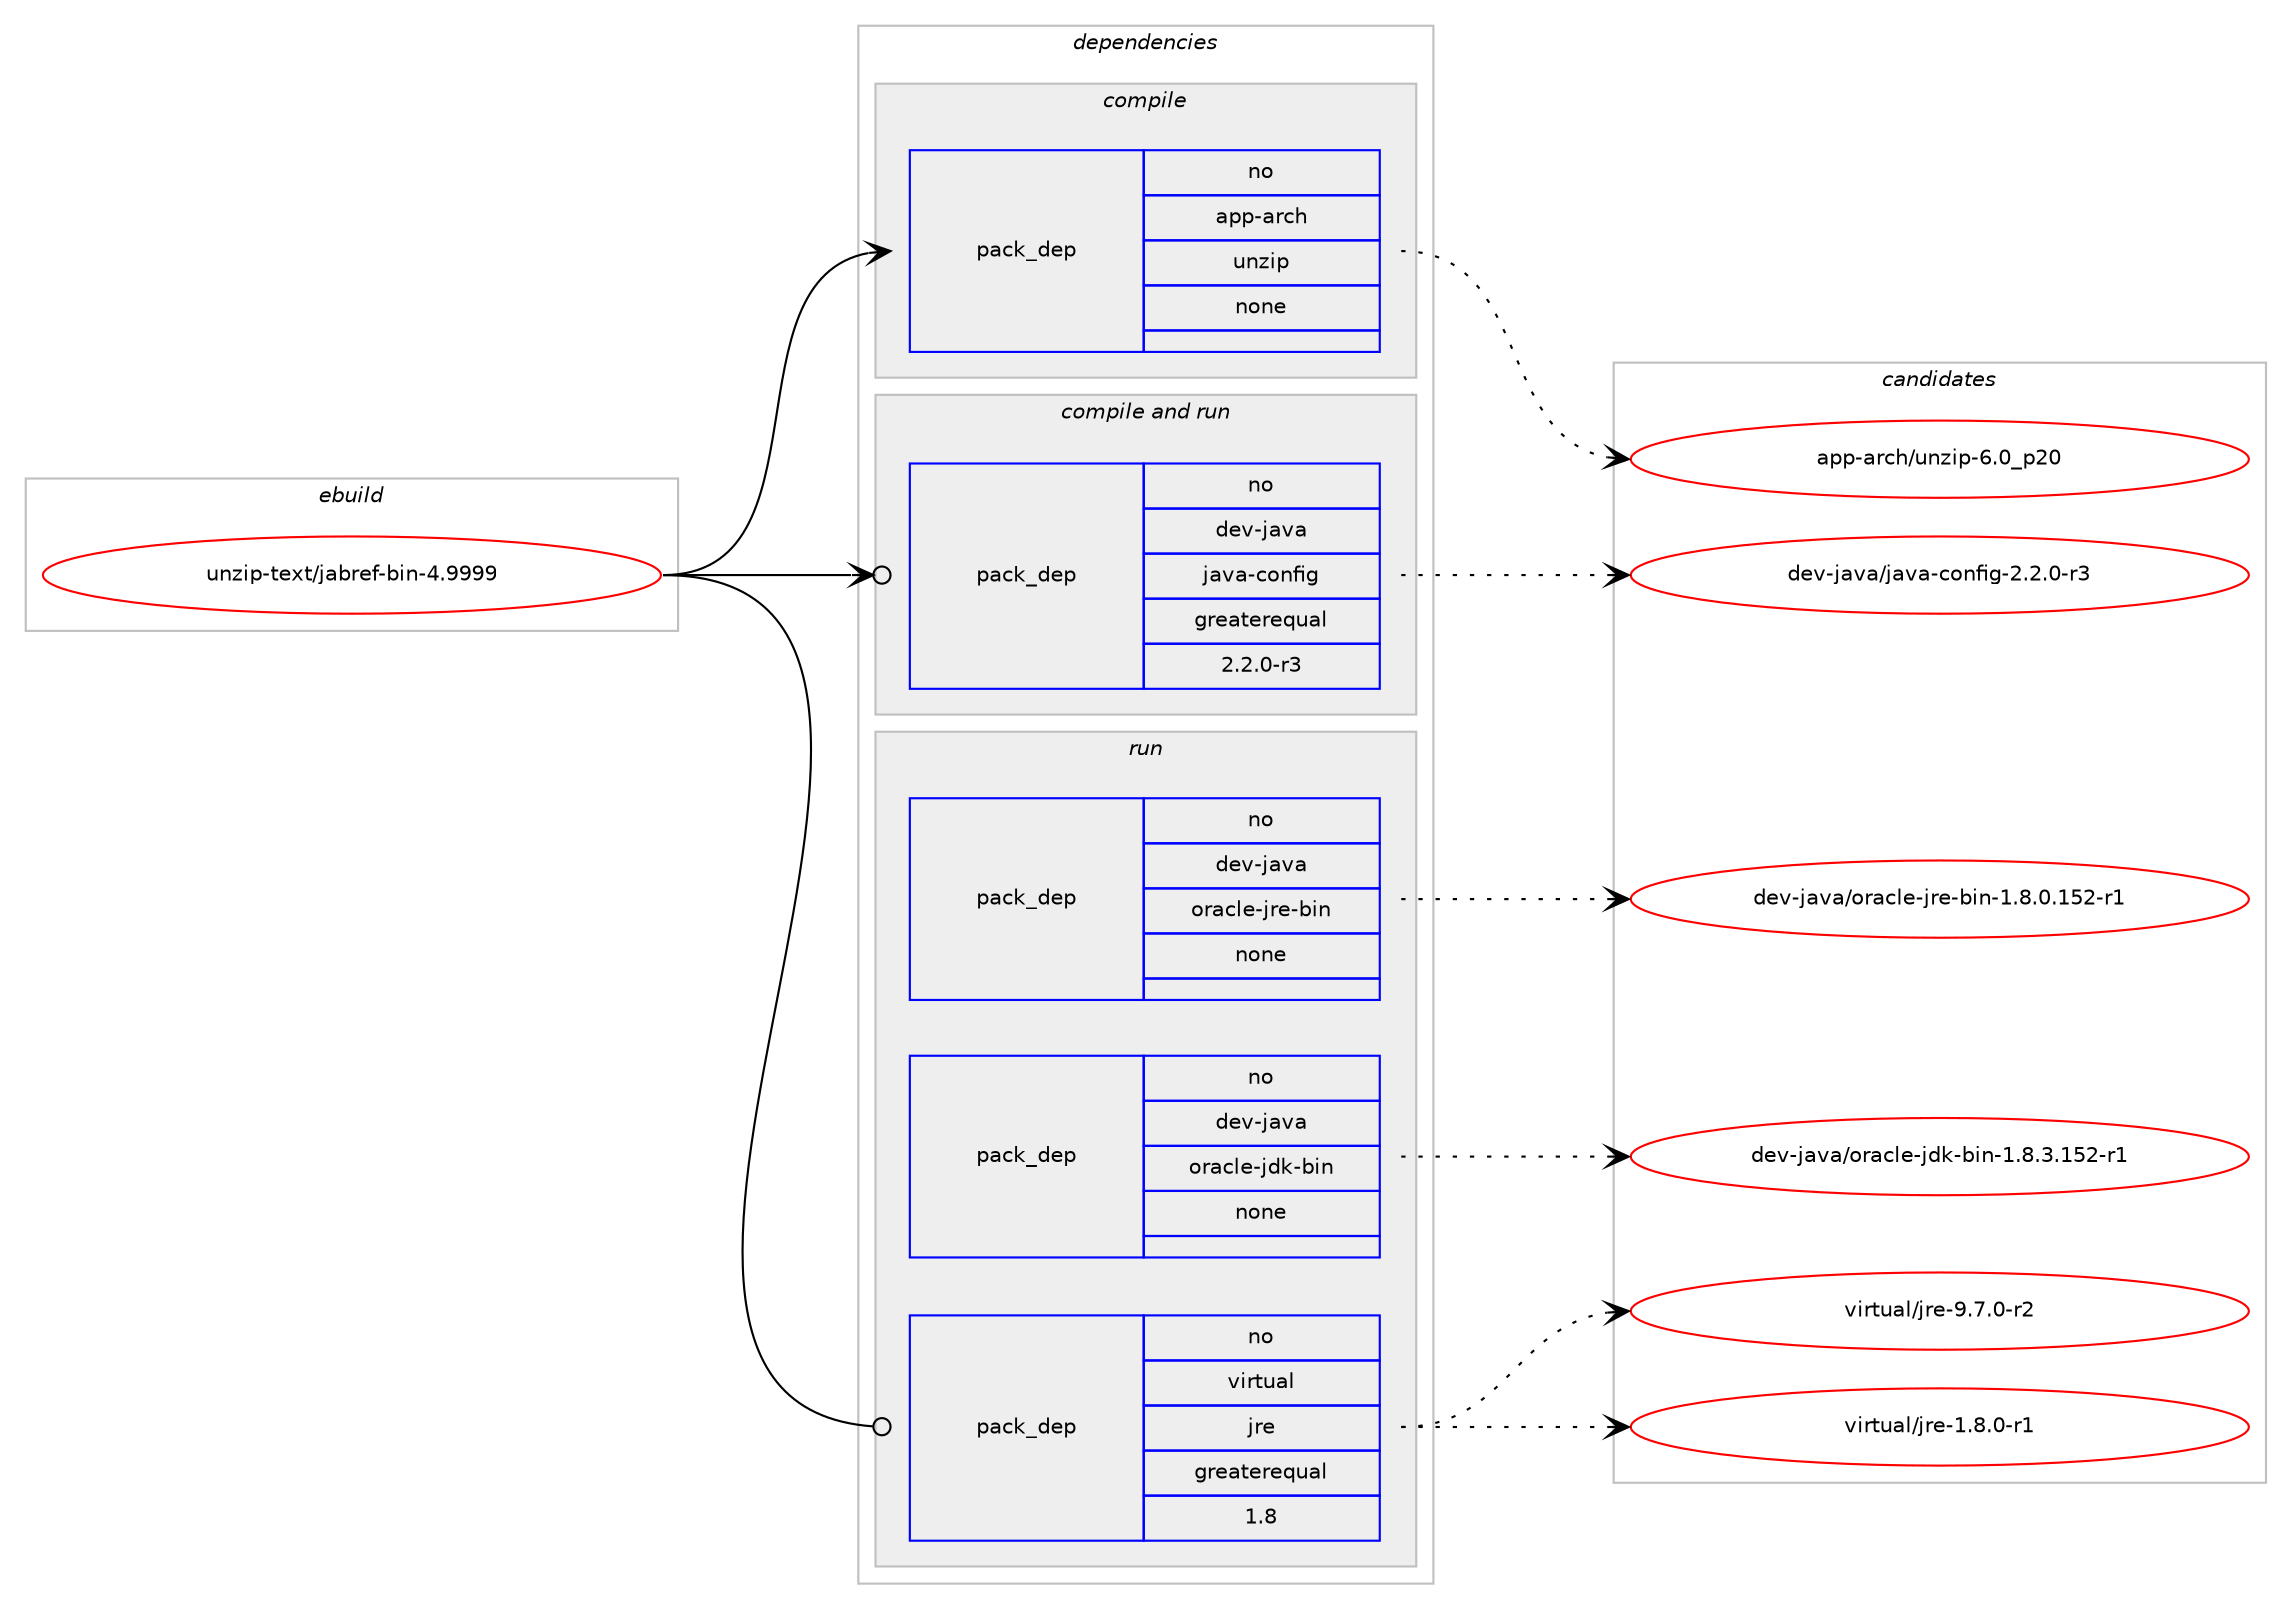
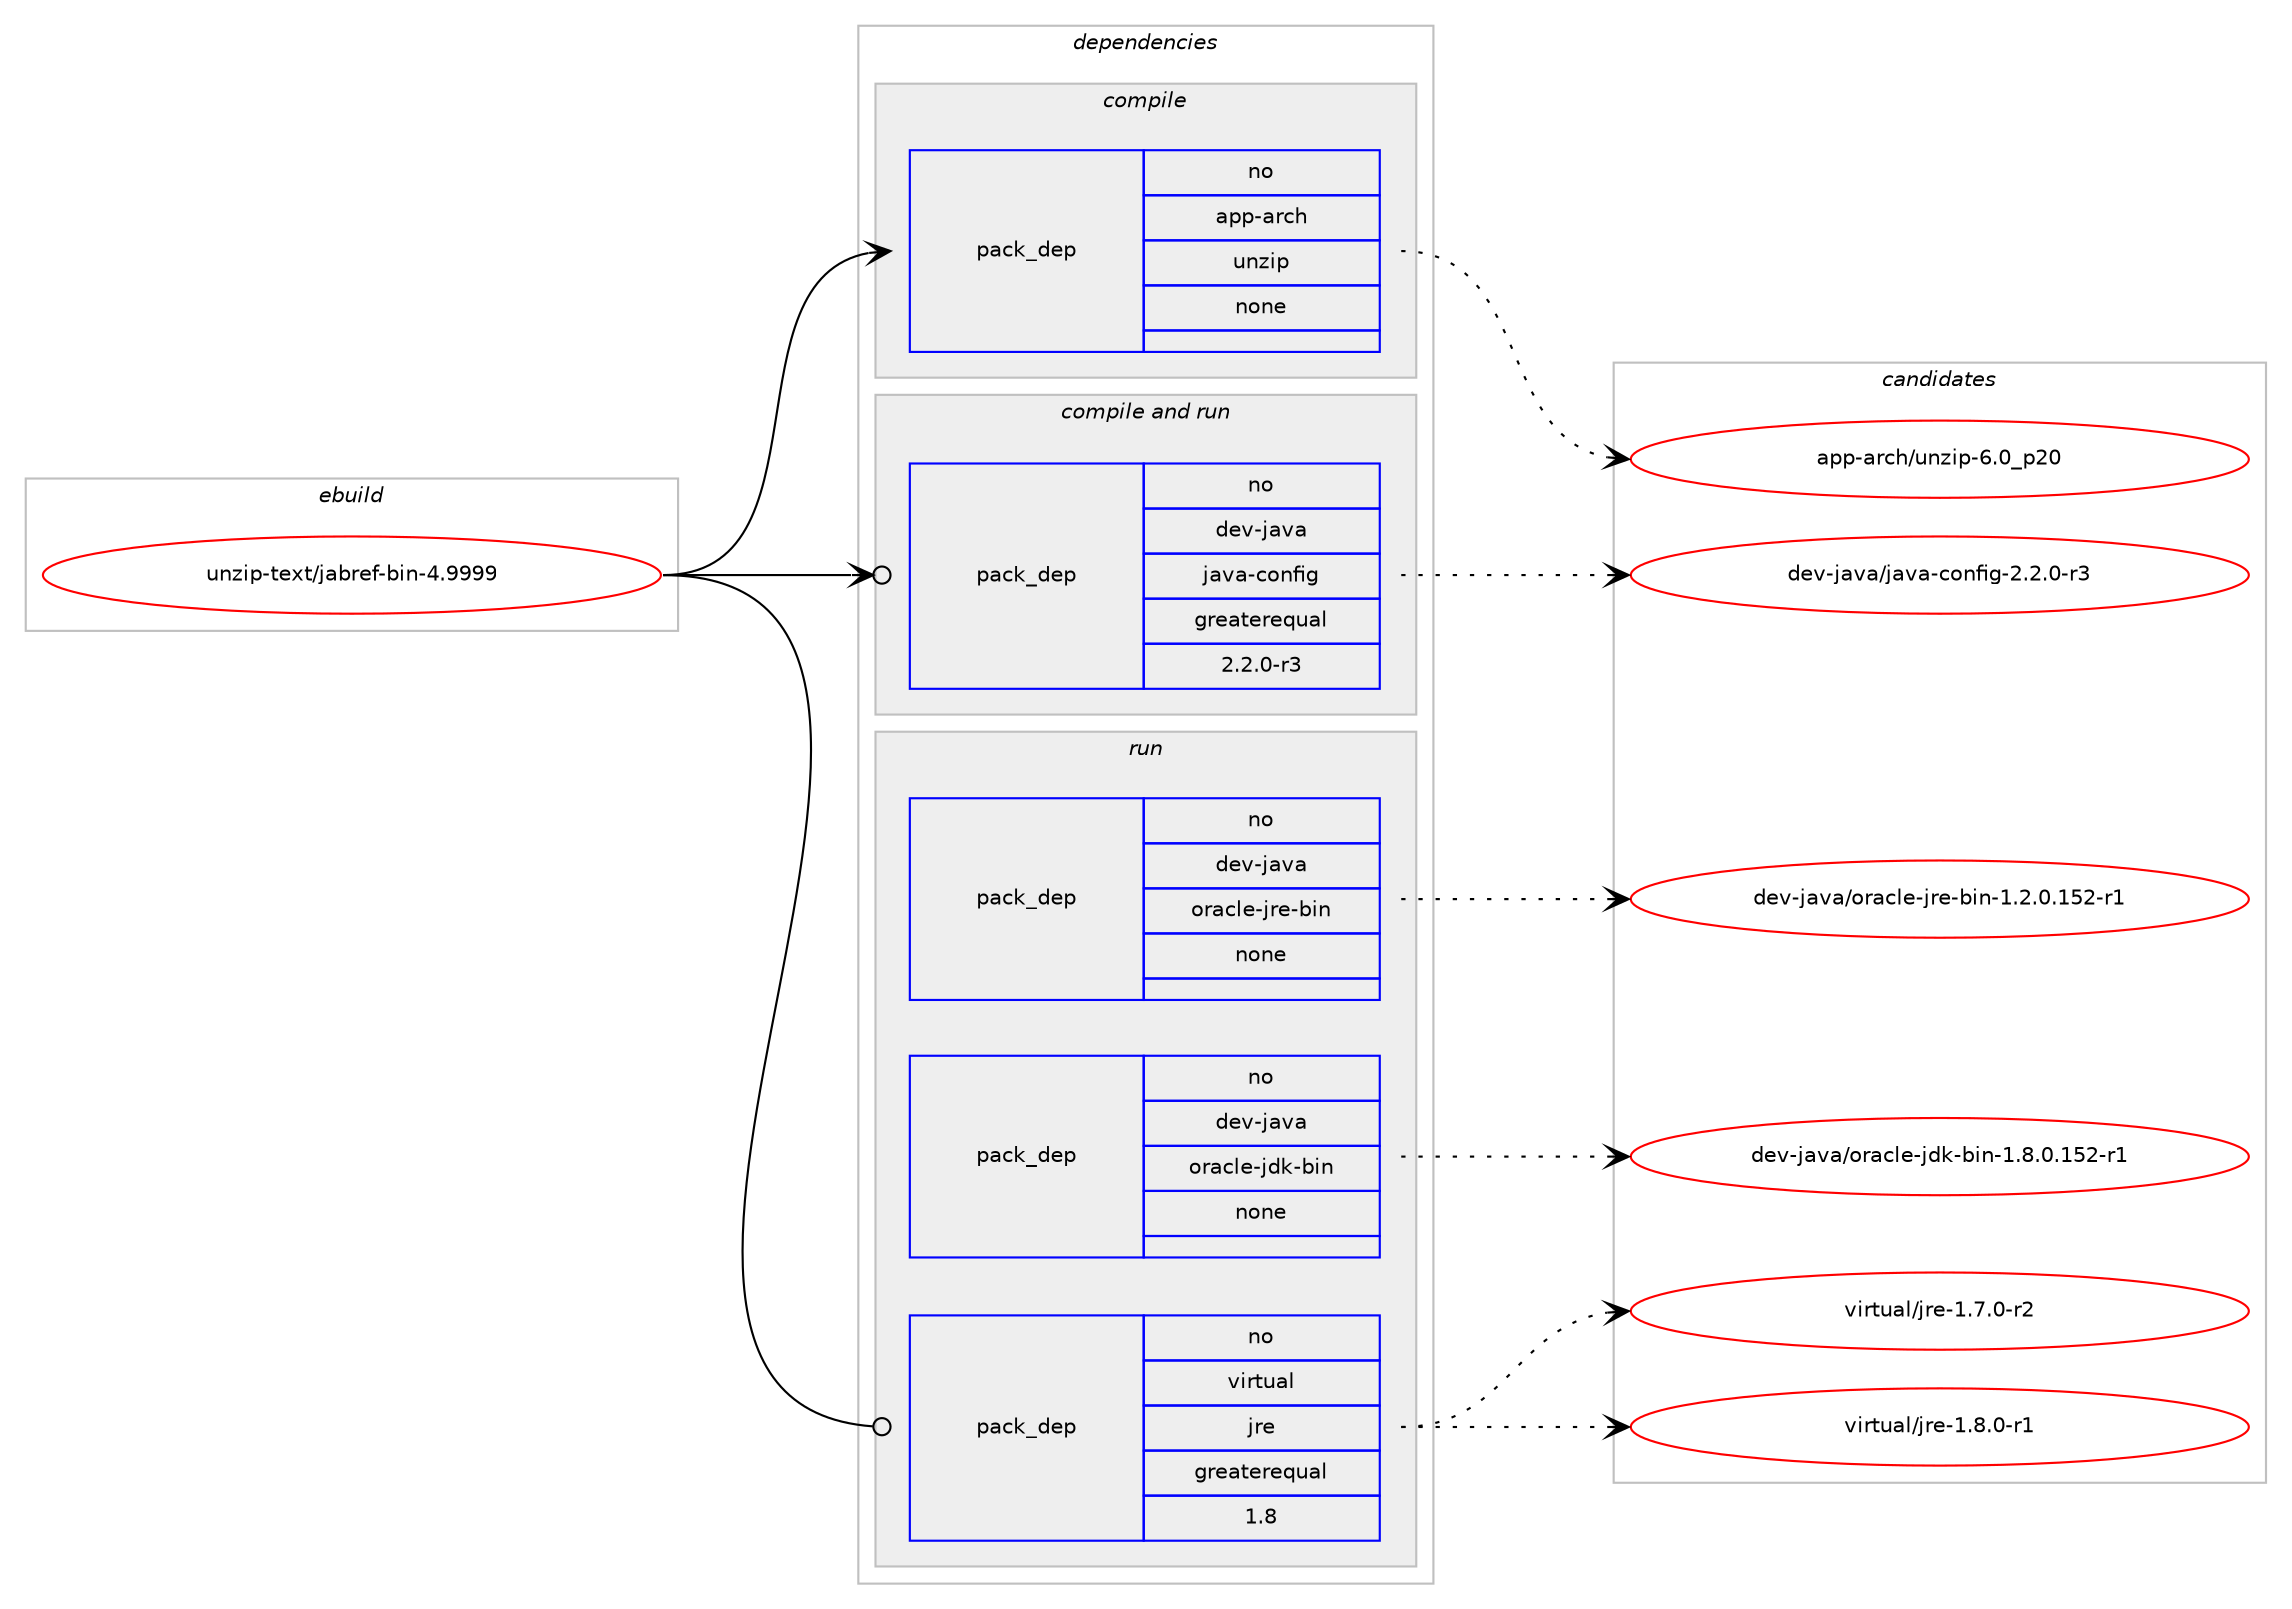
node "dev-java/oracle-jre-bin-1.8.0.152-r1": label "dev-java/oracle-jre-bin-1.8.0.152-r1" -> "dev-java/oracle-jre-bin-1.2.0.152-r1"
node "dev-java/oracle-jdk-bin-1.8.3.152-r1": label "dev-java/oracle-jdk-bin-1.8.3.152-r1" -> "dev-java/oracle-jdk-bin-1.8.0.152-r1"
node "virtual/jre-9.7.0-r2": label "virtual/jre-9.7.0-r2" -> "virtual/jre-1.7.0-r2"
